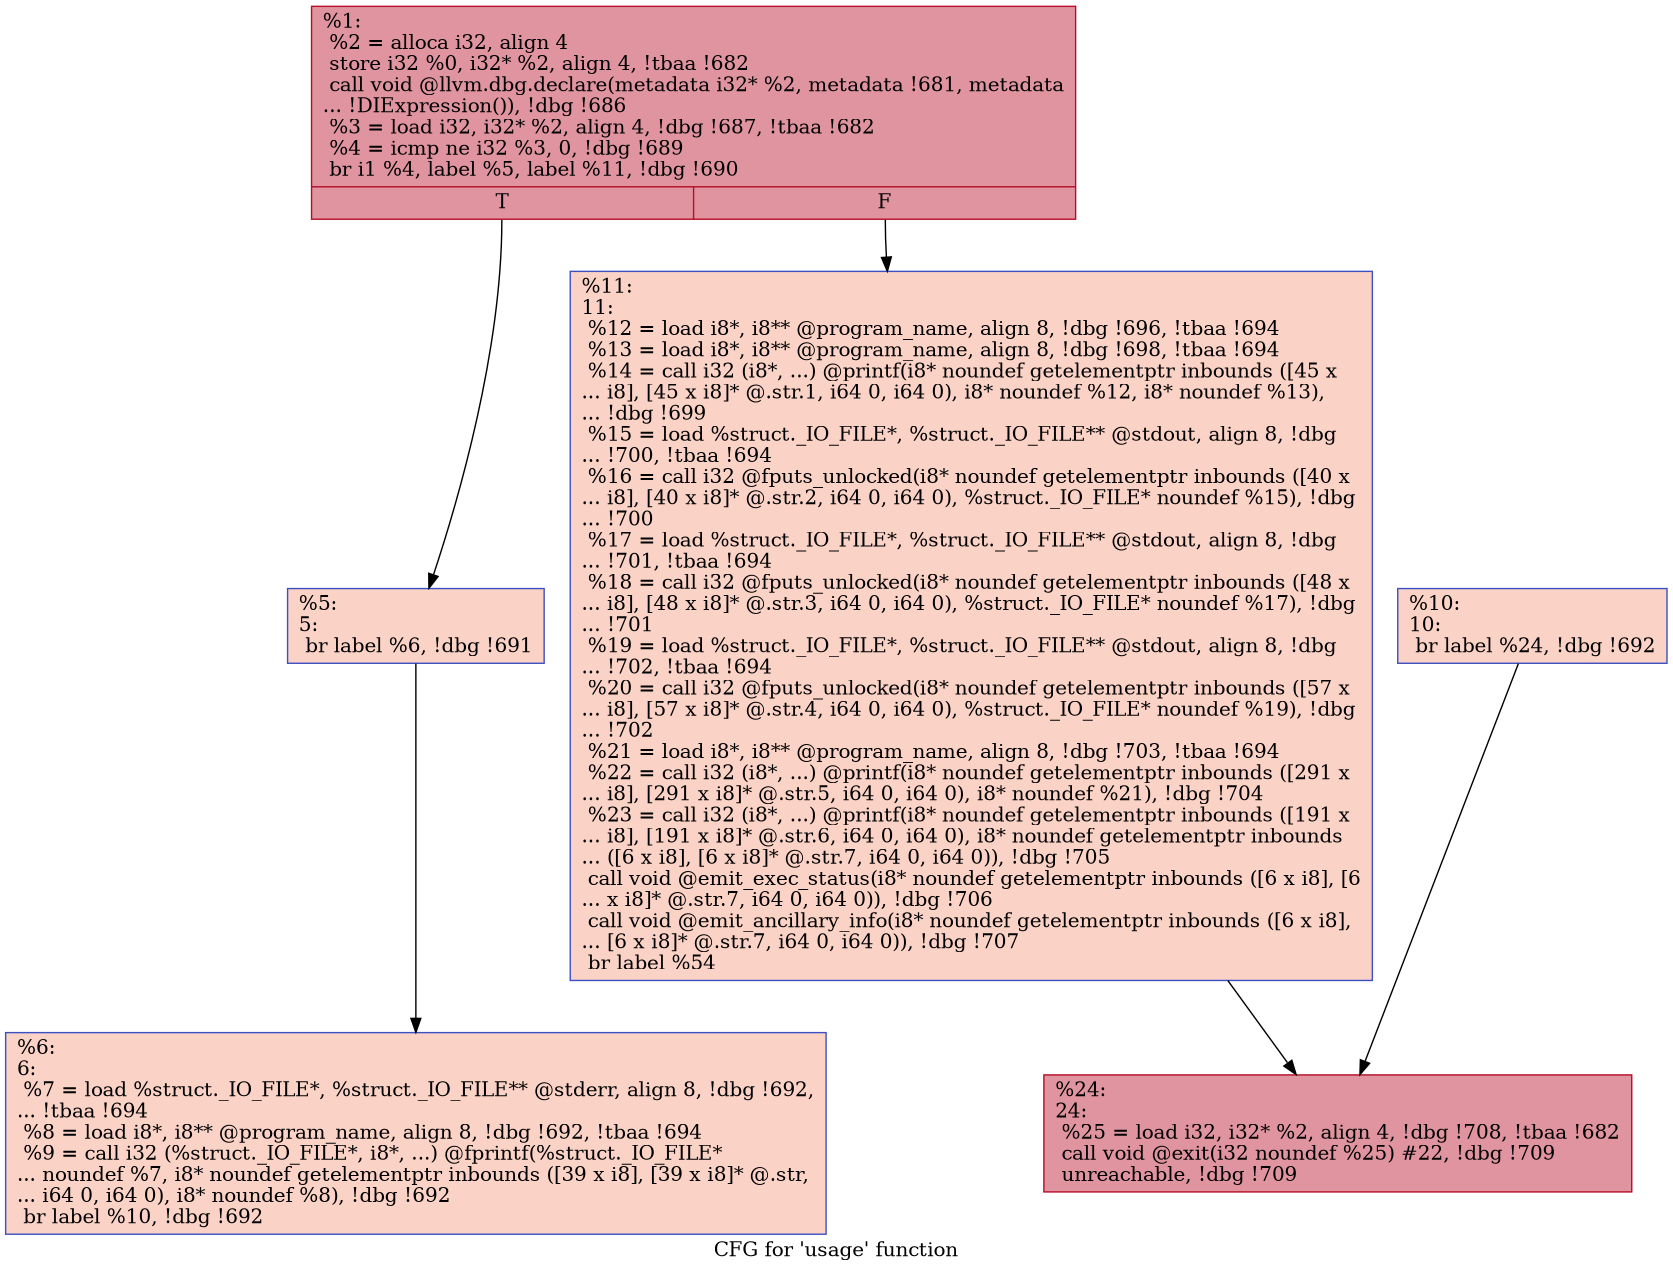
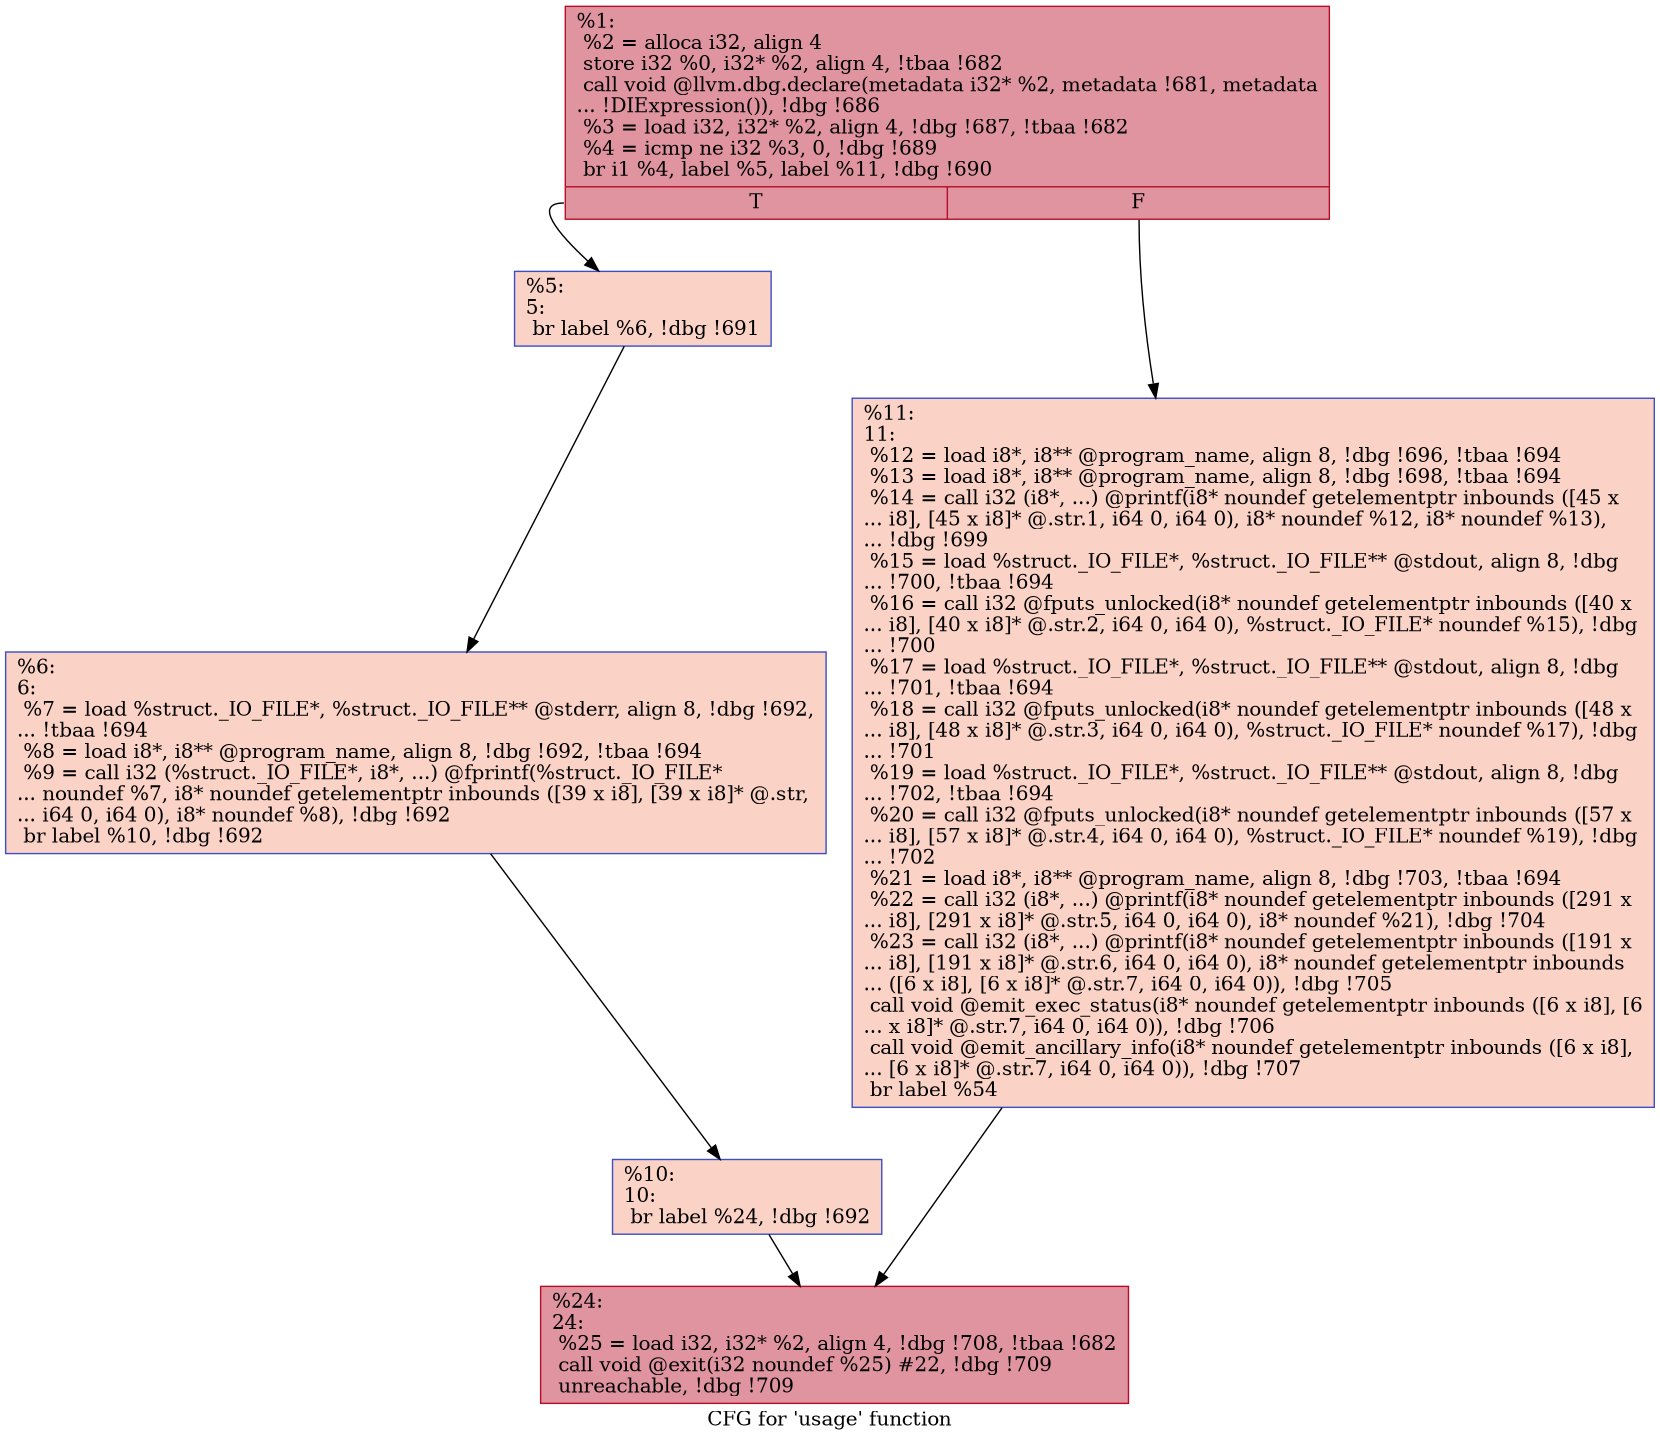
edge "%6:" -> "%10:": added
